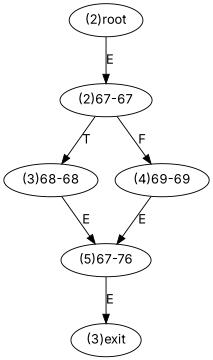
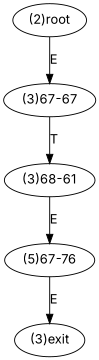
node "(2)67-67": label "(2)67-67" -> "(3)67-67"
node "(3)68-68": label "(3)68-68" -> "(3)68-61"
node "(4)69-69": removed
